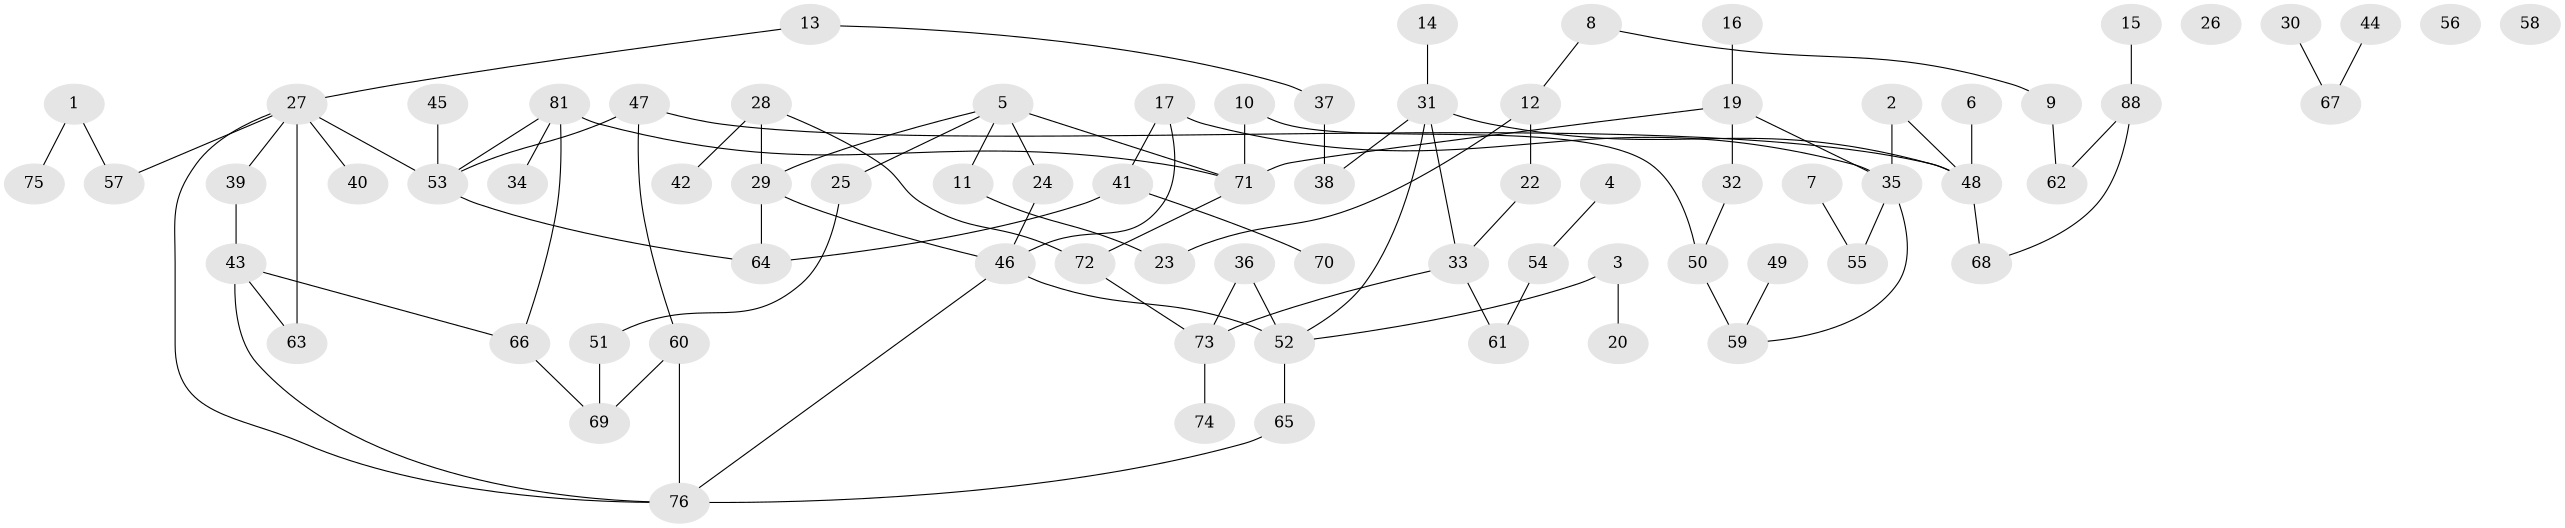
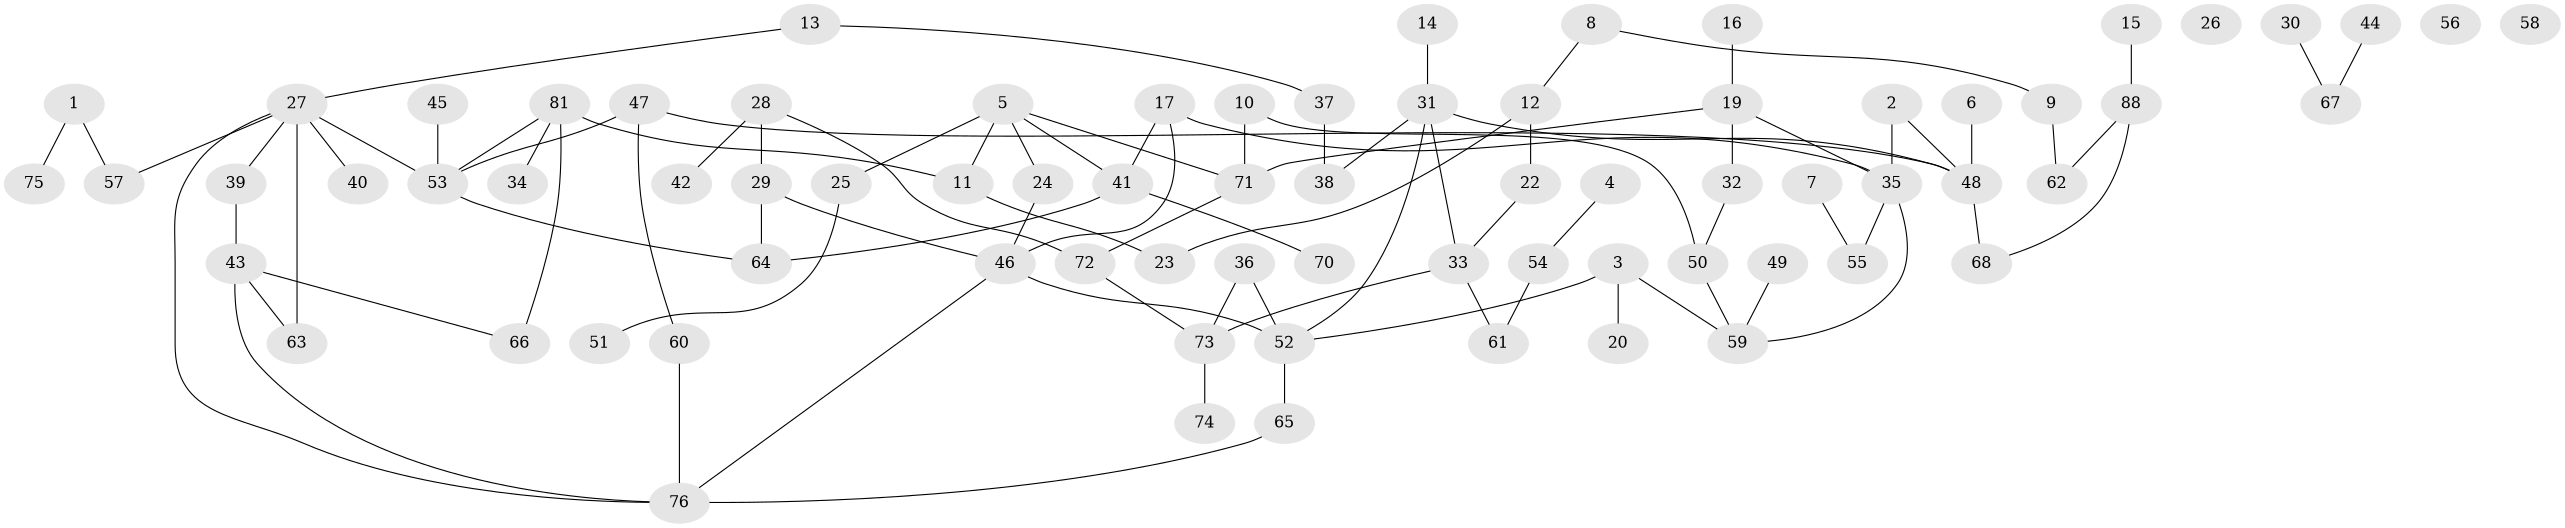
edge "5" -- "29": now "5" -- "41"
edge "81" -- "71": now "81" -- "11"
edge "3" -- "59": added
node "69": removed
